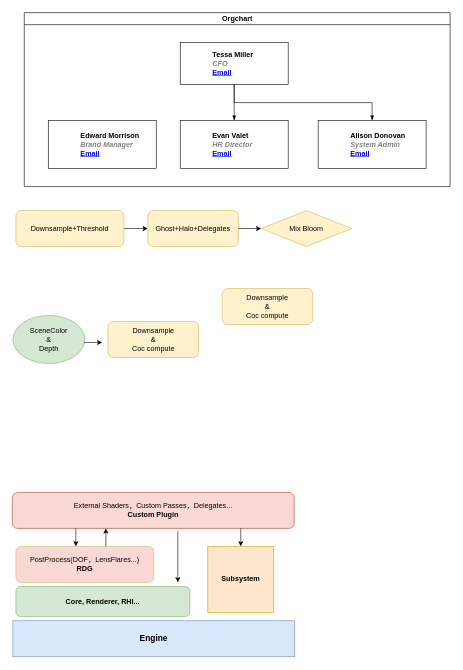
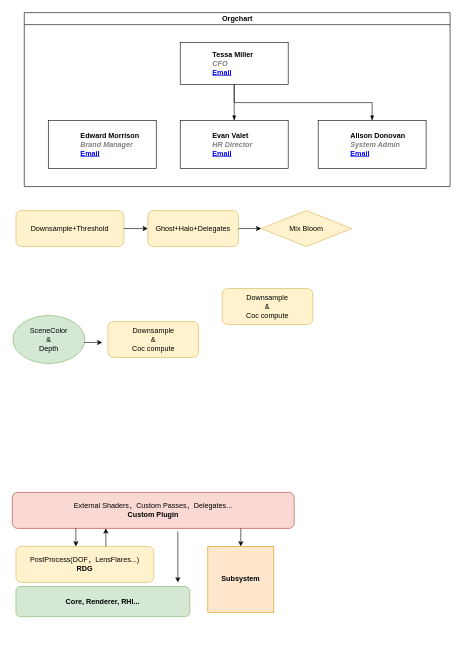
node "PostProcess(DOF，LensFlares...) RDG": fillcolor #fad9d5 -> #fff2cc
node "Engine": removed
